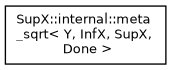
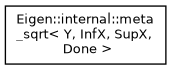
node "SupX::internal::meta _sqrt< Y, InfX, SupX, Done >": label "SupX::internal::meta _sqrt< Y, InfX, SupX, Done >" -> "Eigen::internal::meta _sqrt< Y, InfX, SupX, Done >"
